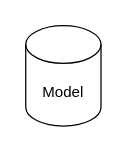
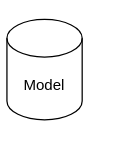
node "Model": moved (63, 76) -> (44, 69)
